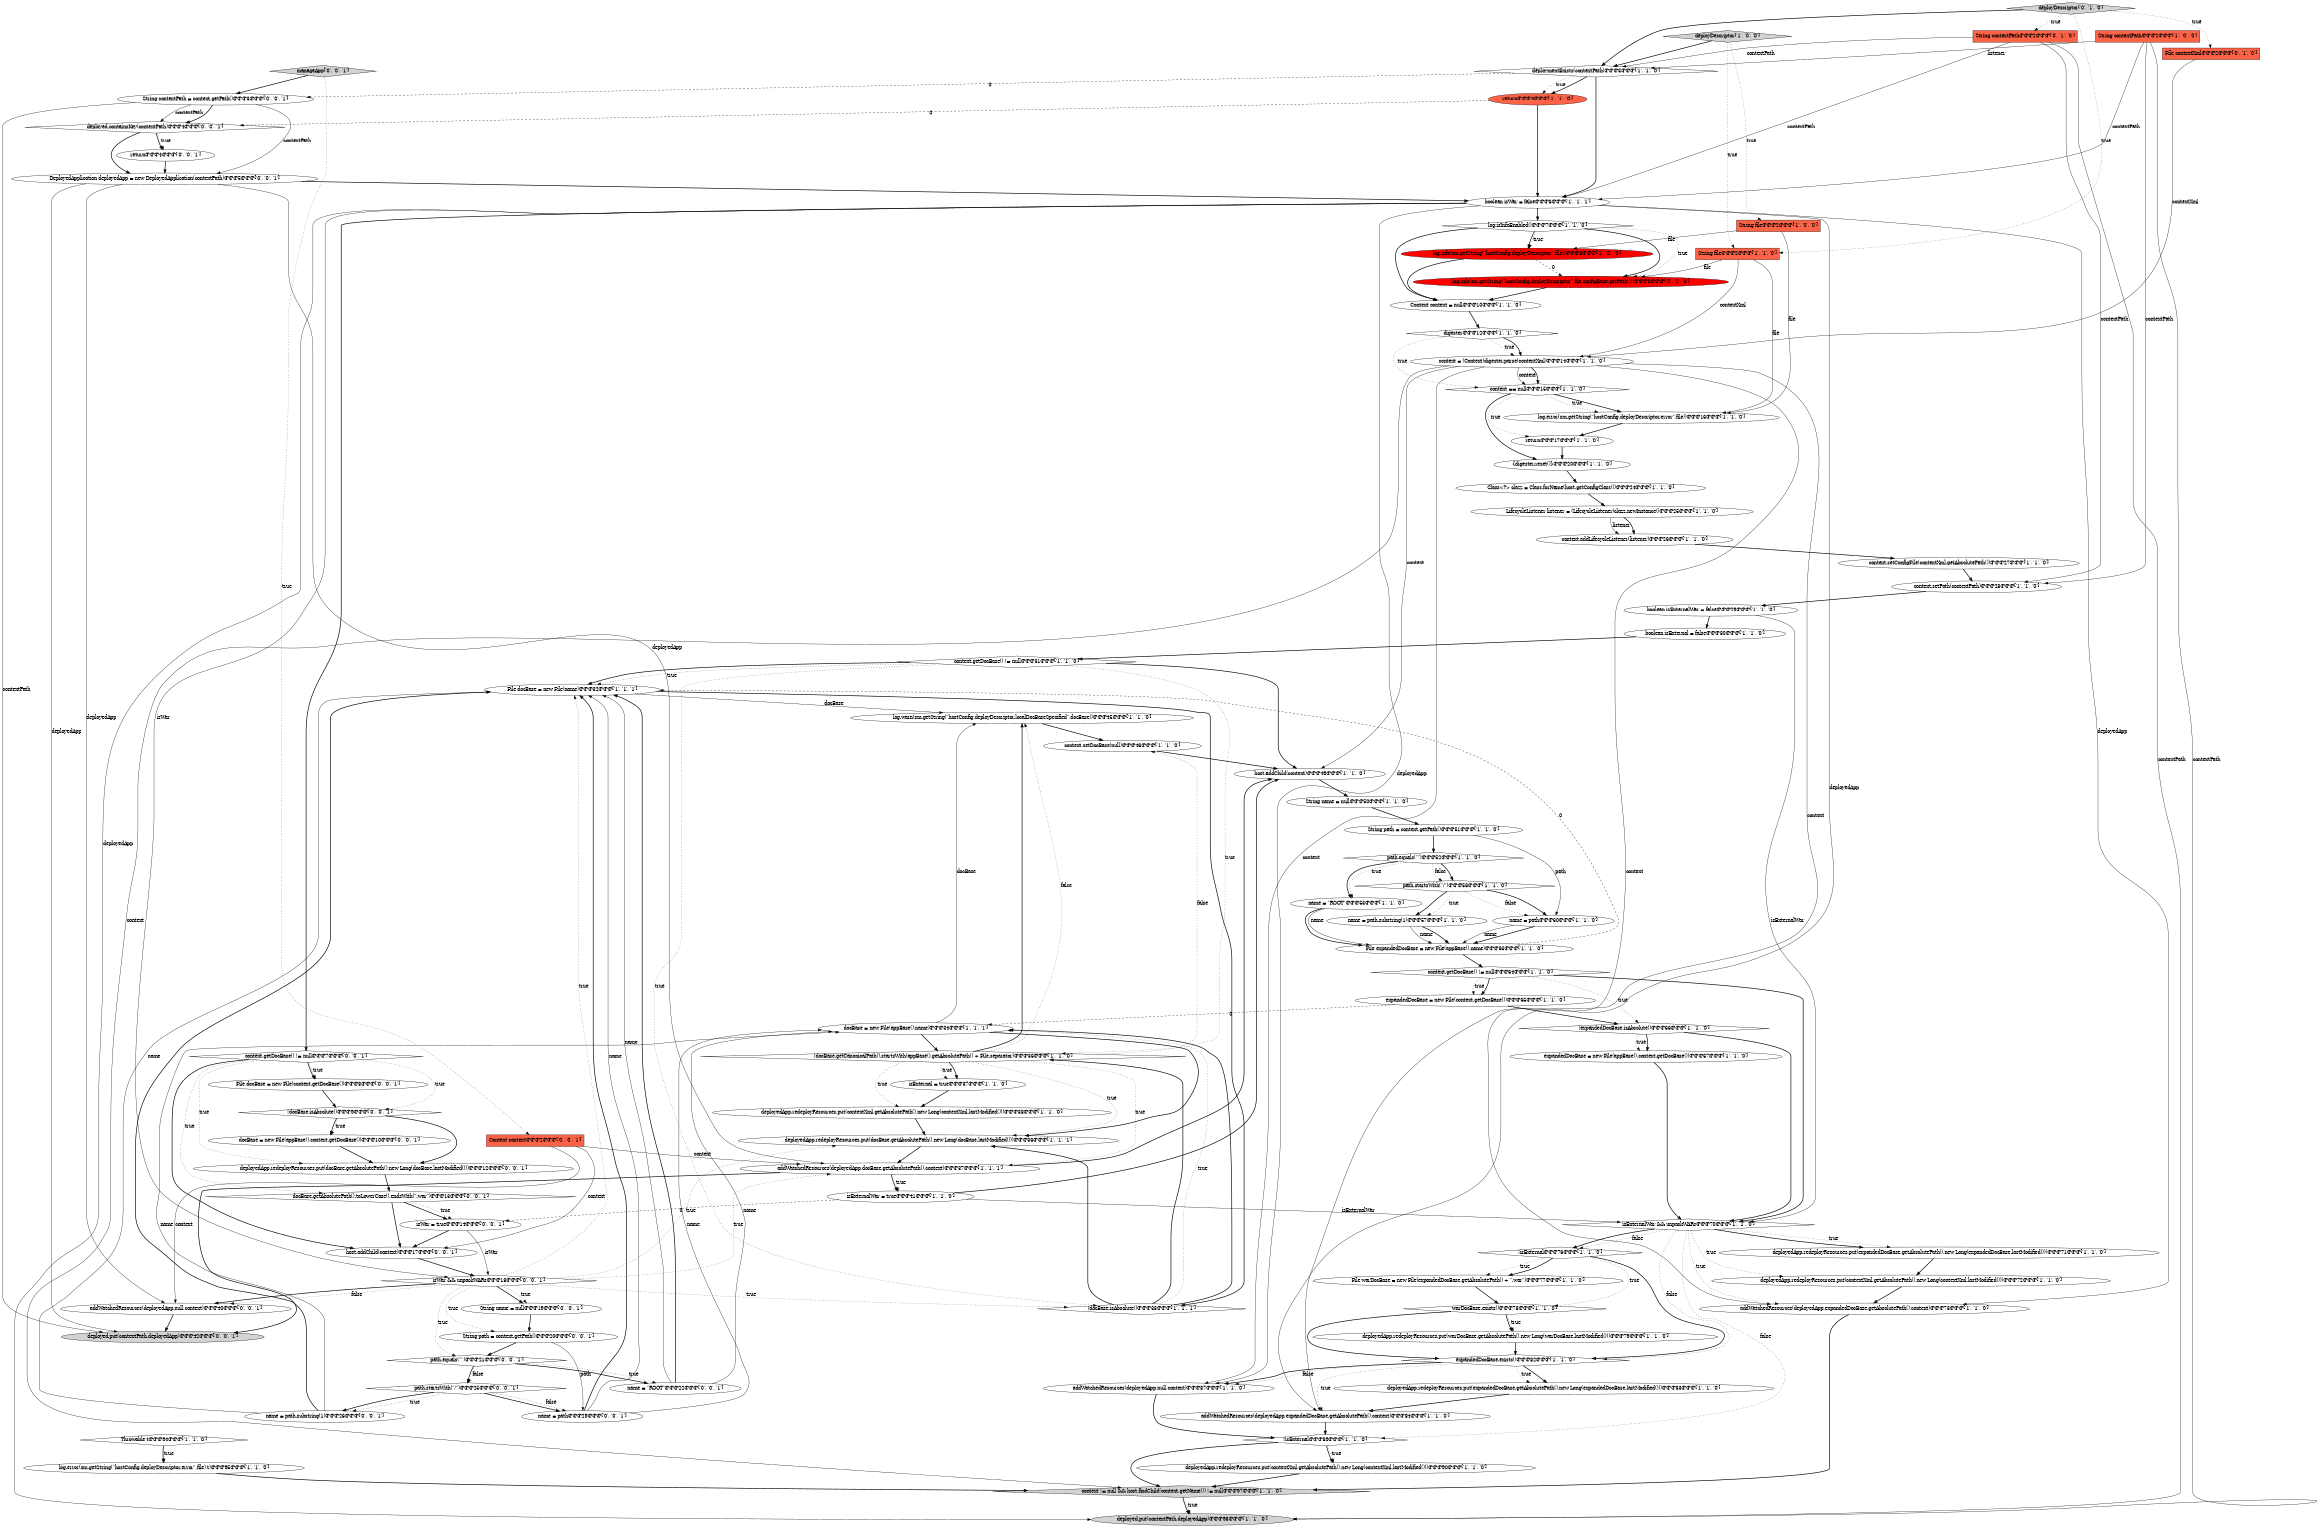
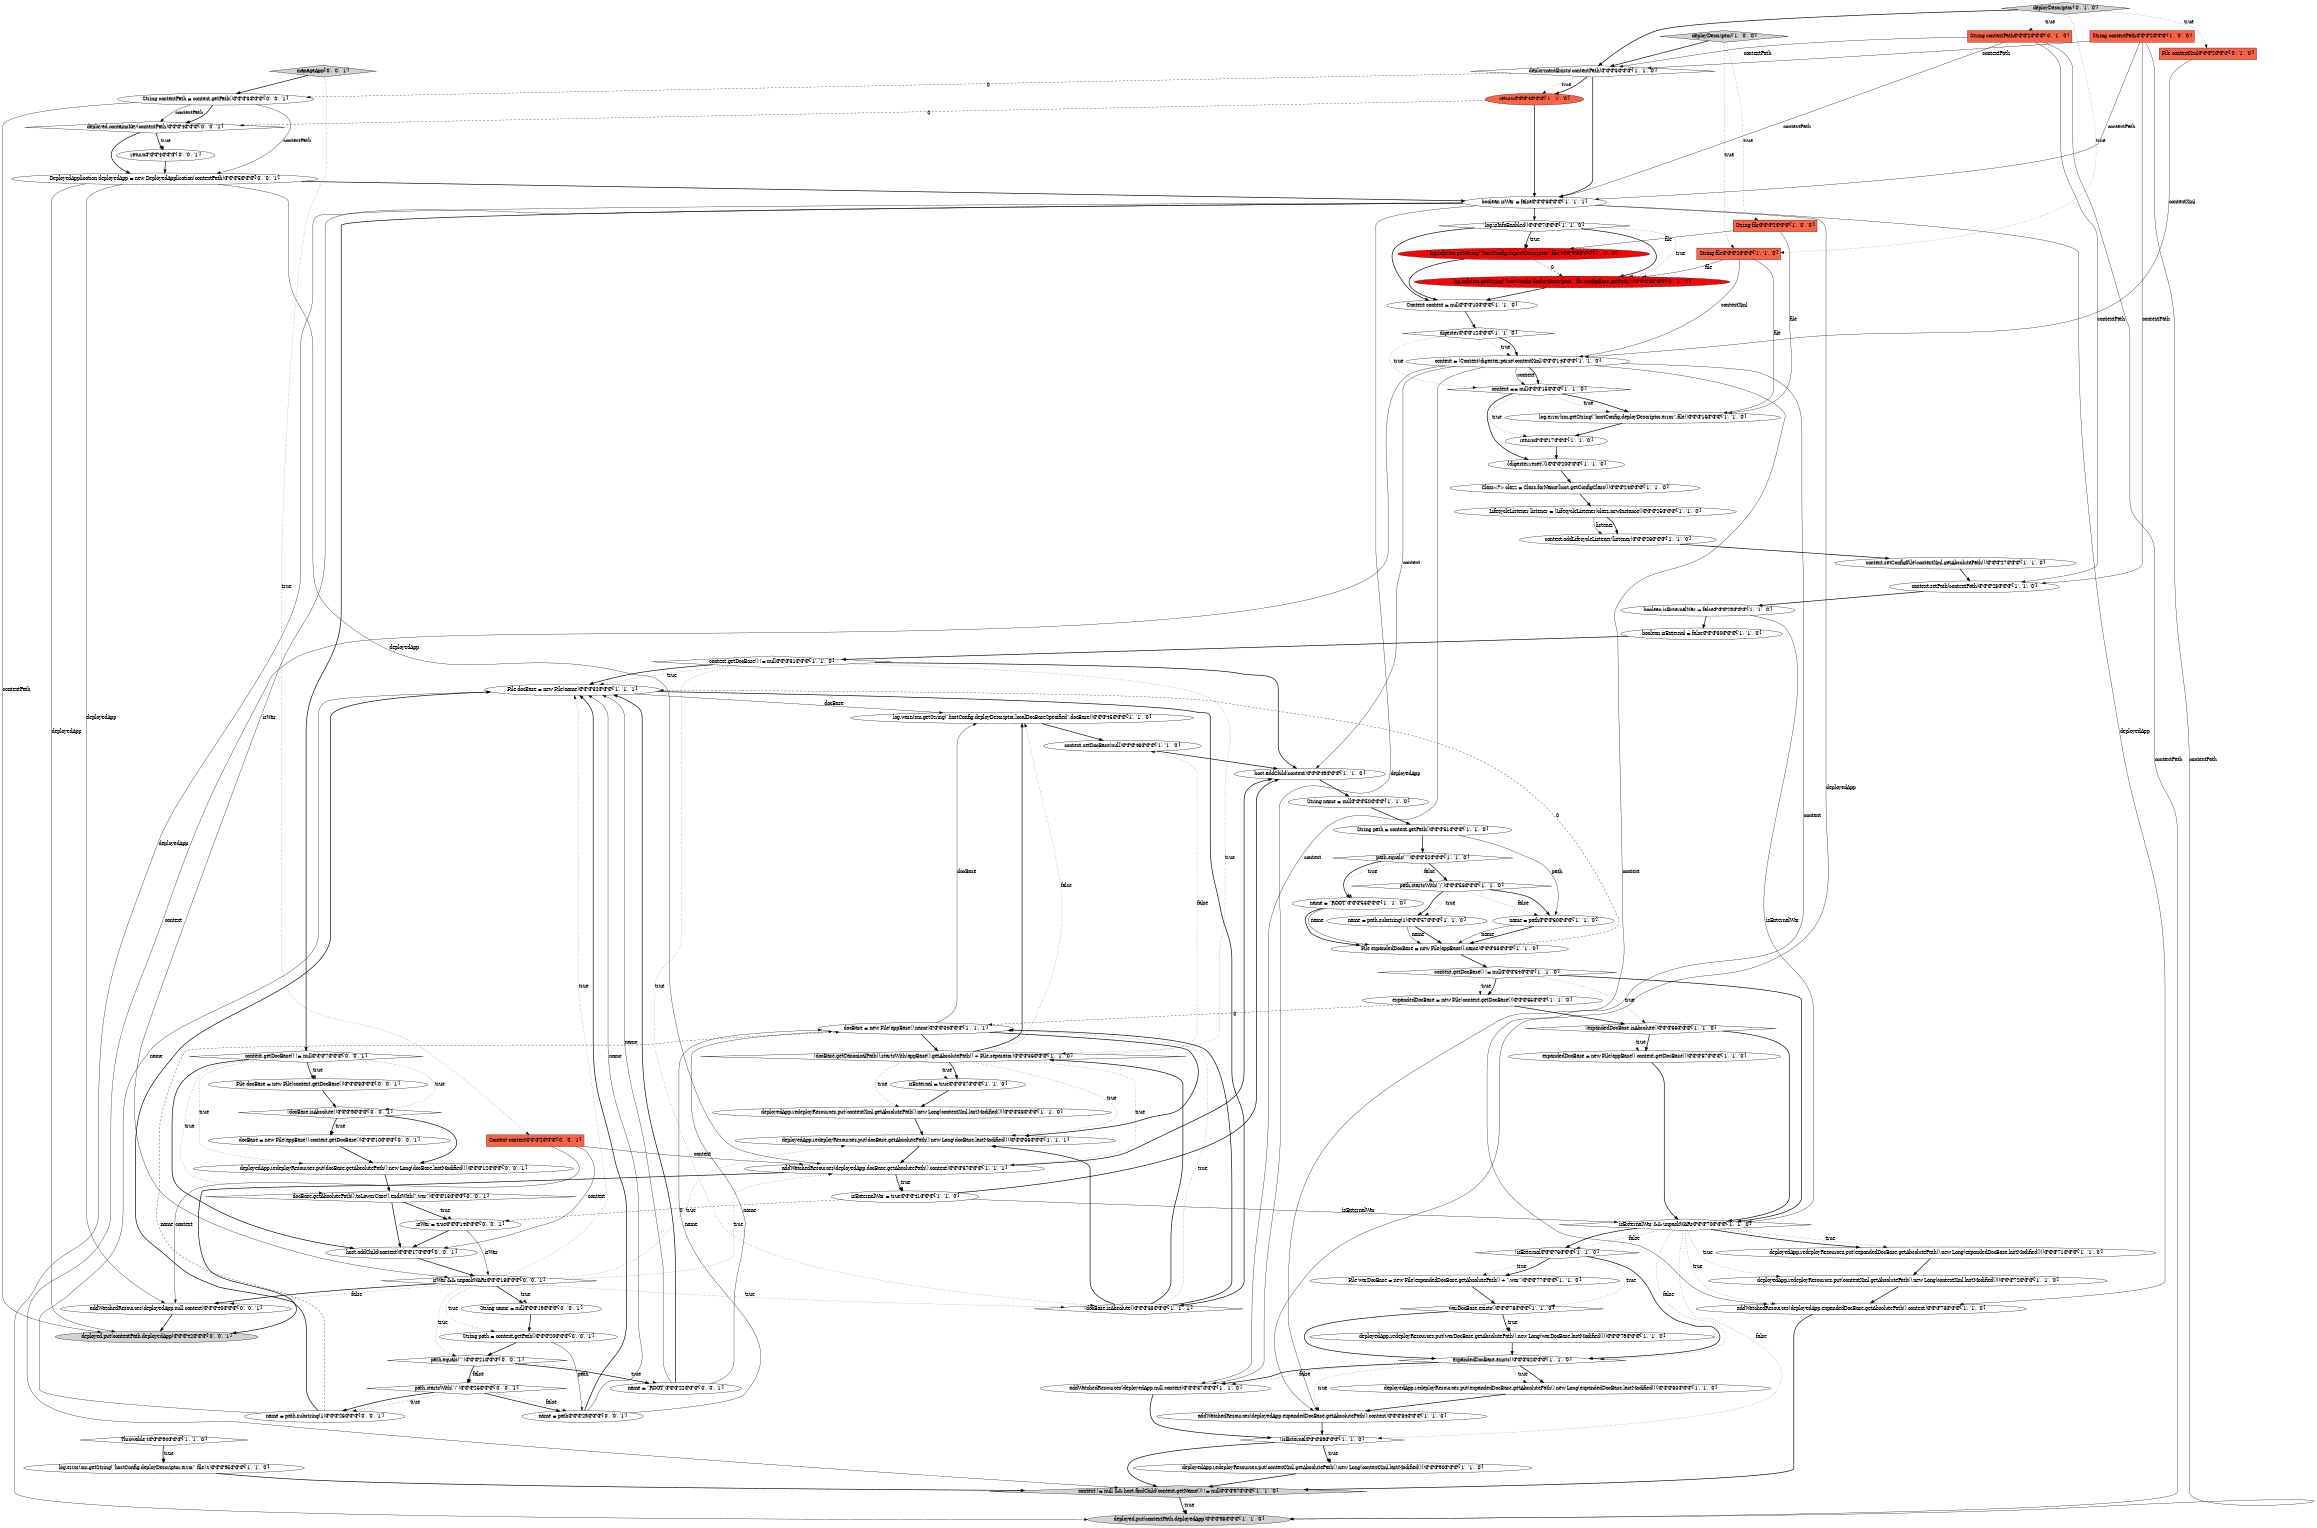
edge "String contextPath@@@2@@@['1', '0', '0']" -> "deploymentExists(contextPath)@@@3@@@['1', '1', '0']": label "listener" -> "contextPath"
edge "name = path.substring(1)@@@26@@@['0', '0', '1']" -> "docBase = new File(appBase(),name)@@@34@@@['1', '1', '1']": style solid -> dashed
